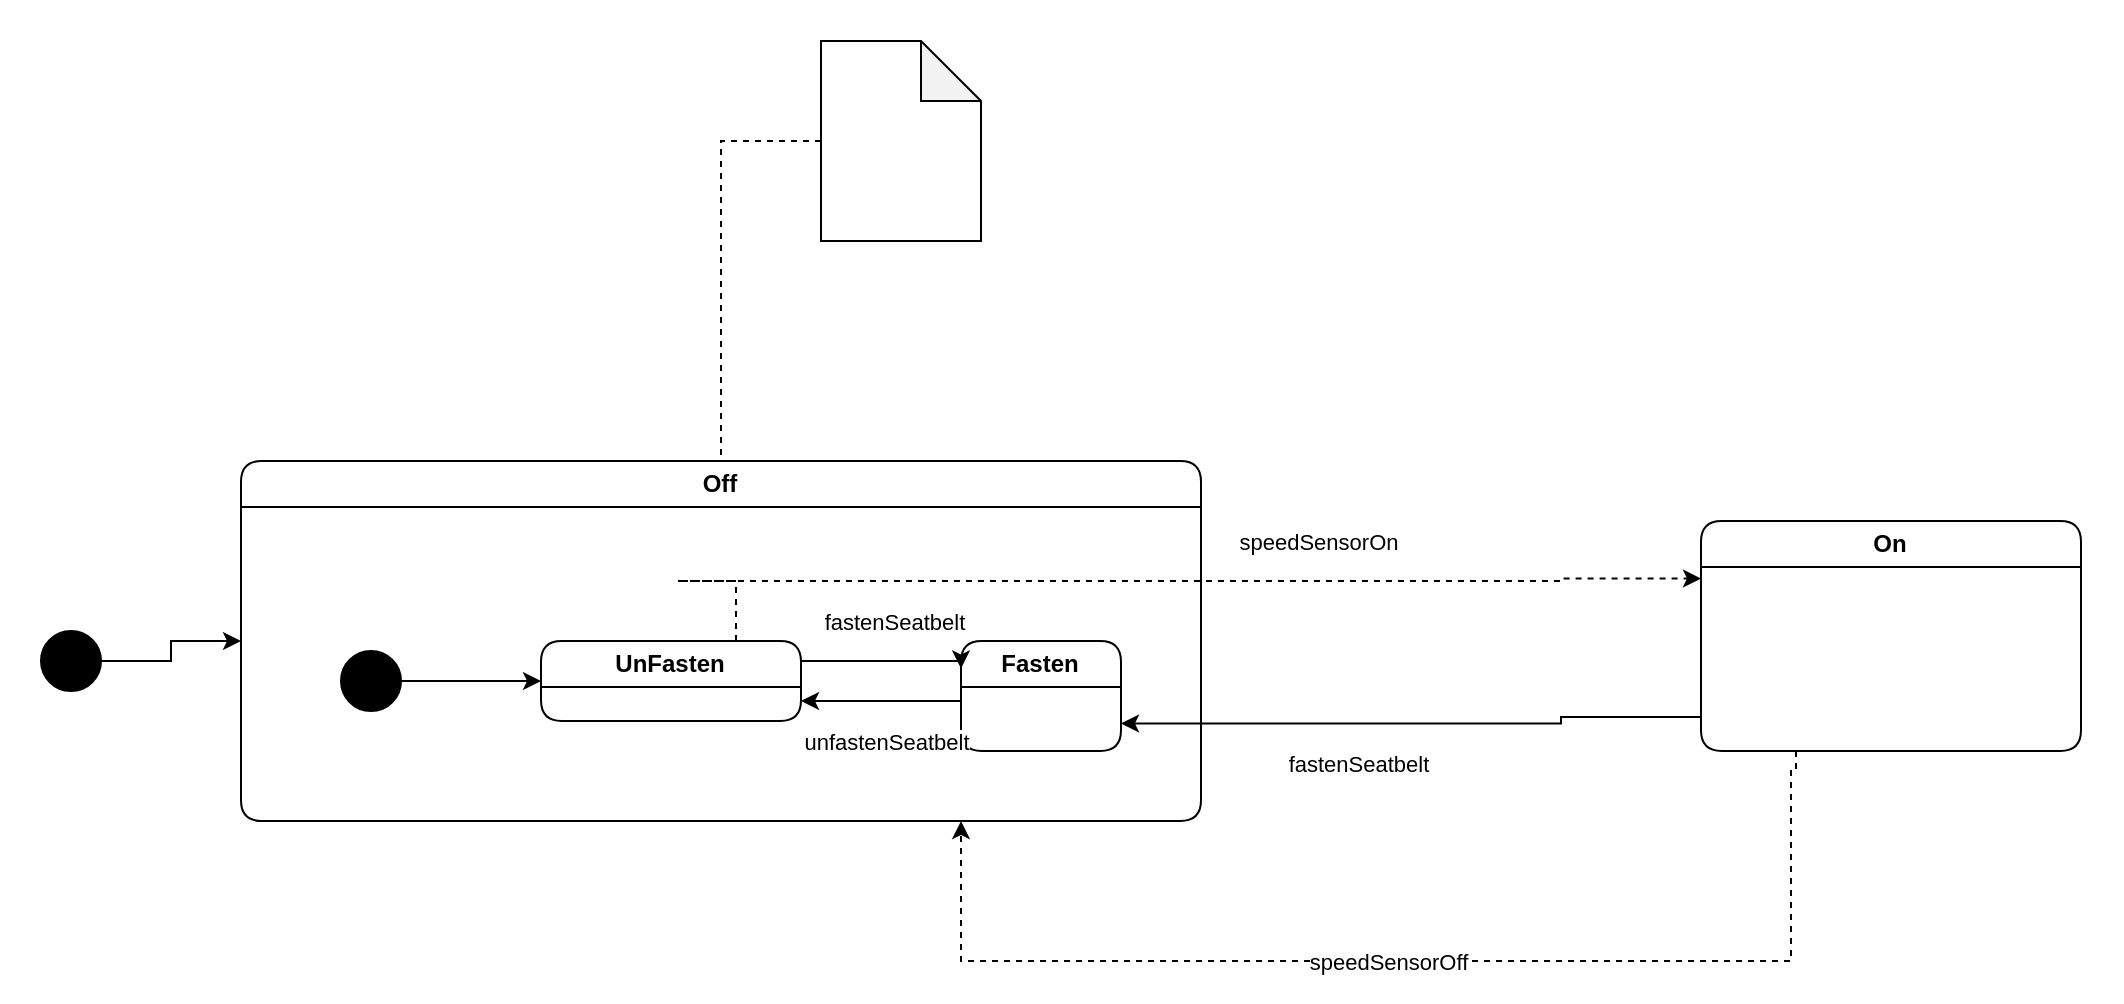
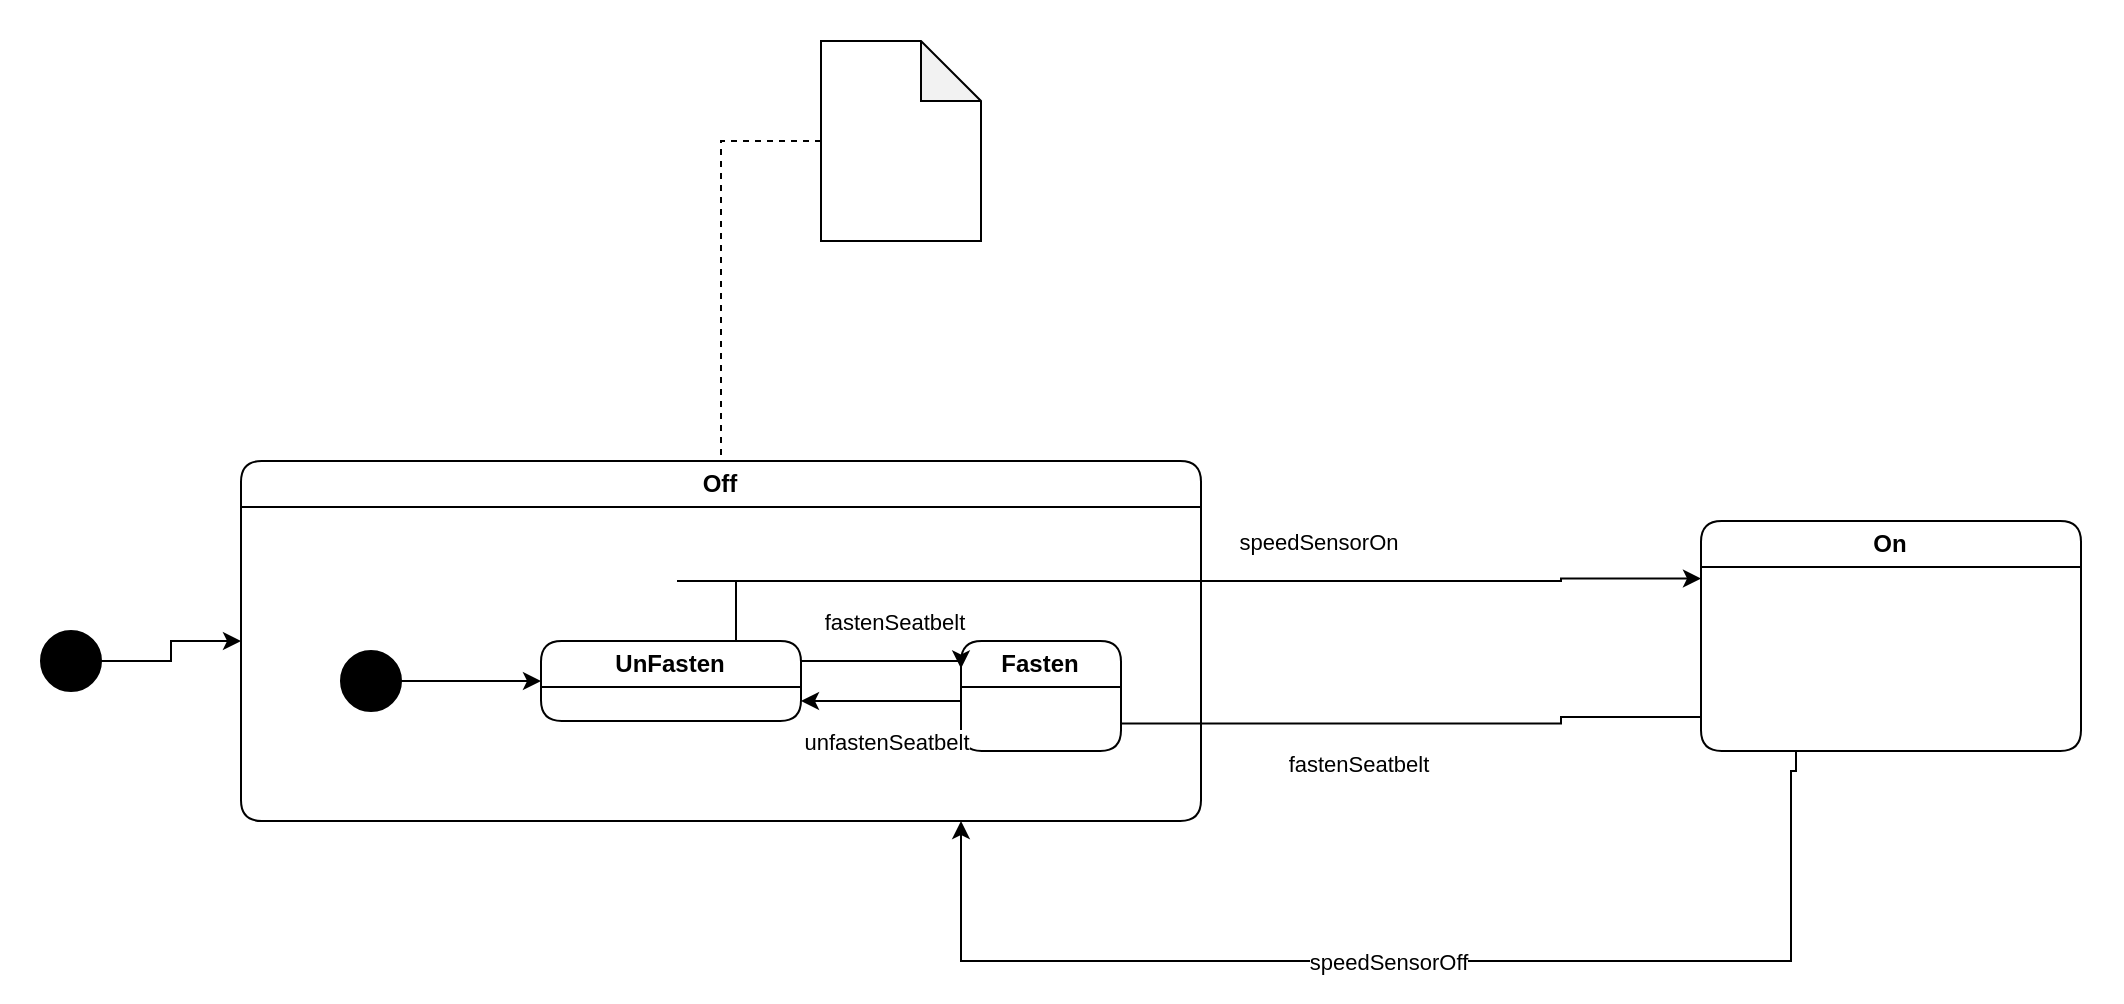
edge "UnFasten" -> "On": style dashed -> solid
edge "On" -> "Fasten": arrowhead classic -> none
edge "On" -> "Off": style dashed -> solid
